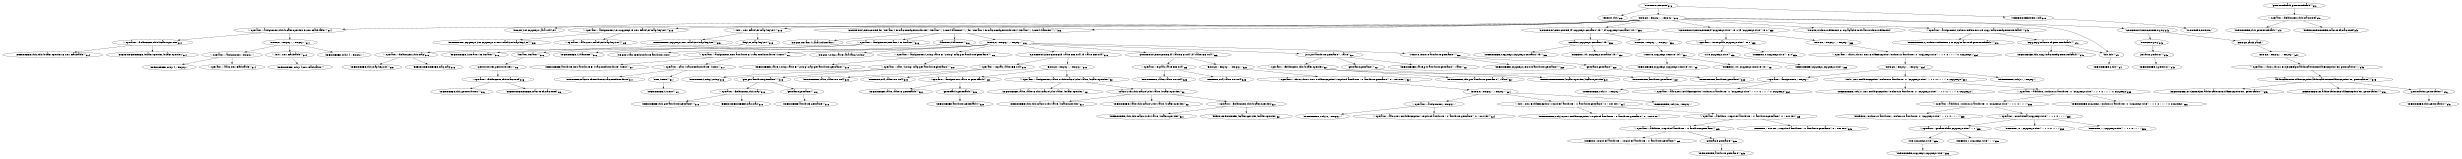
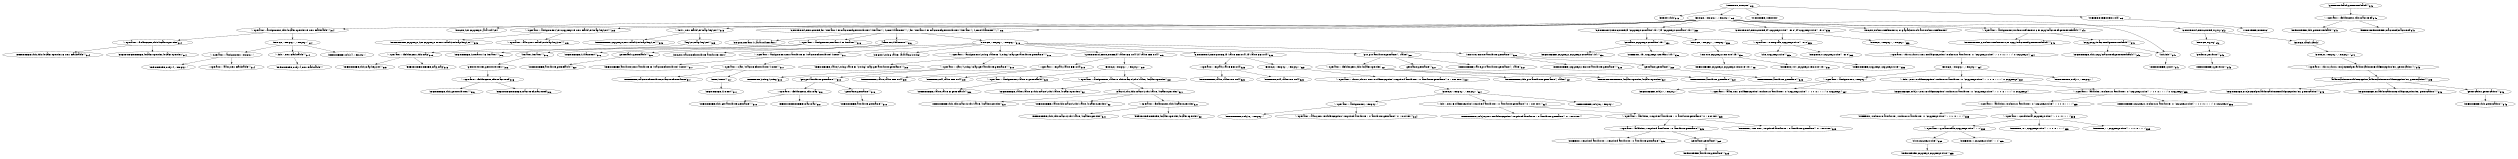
node "(MODIFIER,VIRTUAL)": added
edge "(<operator>.assignment,value = getDefault())" -> "(getDefault,getDefault())": now "(hasNext,i.hasNext())" -> "(getDefault,getDefault())"
